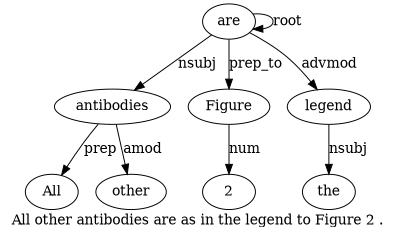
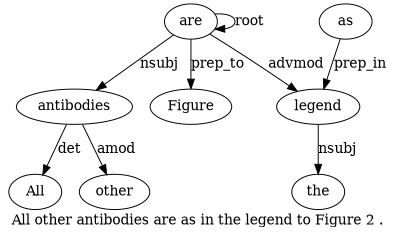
node "as": added
edge "antibodies" -> "All": label "prep" -> "det"
node "2": removed
